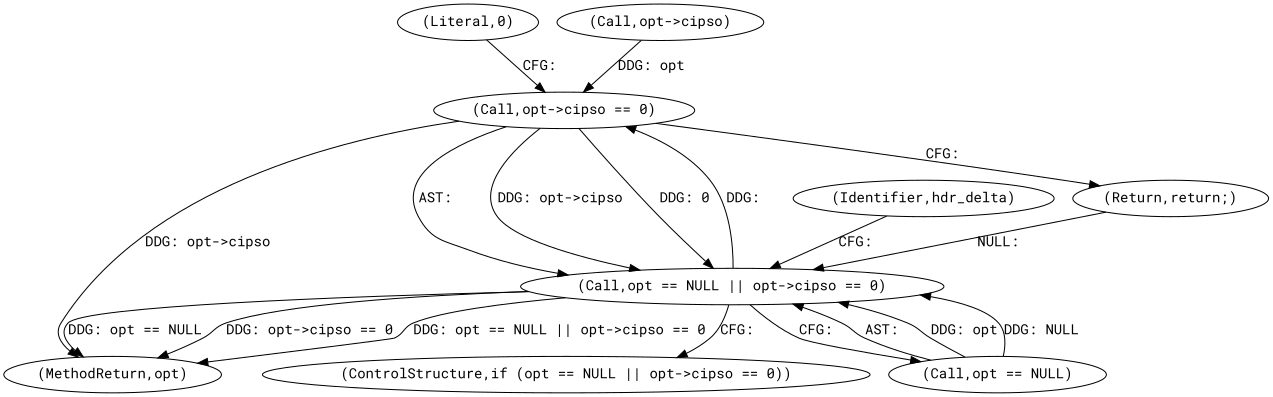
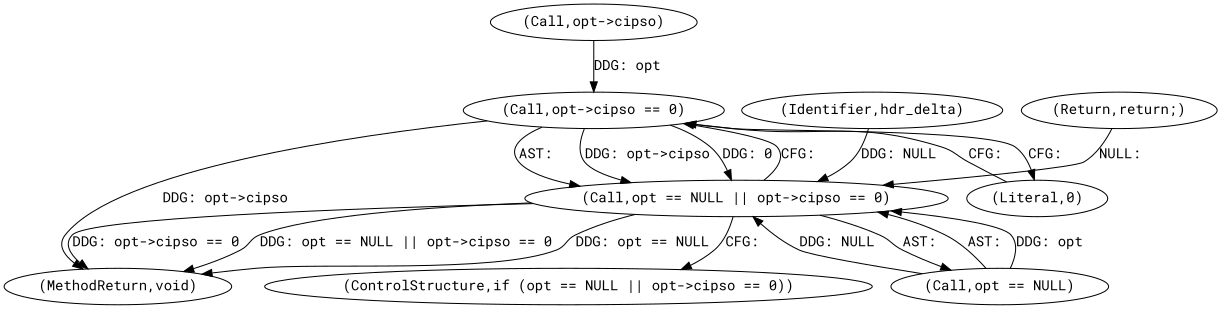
edge "(Call,opt->cipso == 0)" -> "(Return,return;)": now "(Call,opt->cipso == 0)" -> "(Literal,0)"
edge "(Call,opt == NULL || opt->cipso == 0)" -> "(Call,opt->cipso == 0)": label "DDG: " -> "CFG: "
edge "(Identifier,hdr_delta)" -> "(Call,opt == NULL || opt->cipso == 0)": label "CFG: " -> "DDG: NULL"
edge "(Call,opt == NULL || opt->cipso == 0)" -> "(Call,opt == NULL)": label "CFG: " -> "AST: "
node "(MethodReturn,opt)": label "(MethodReturn,opt)" -> "(MethodReturn,void)"
